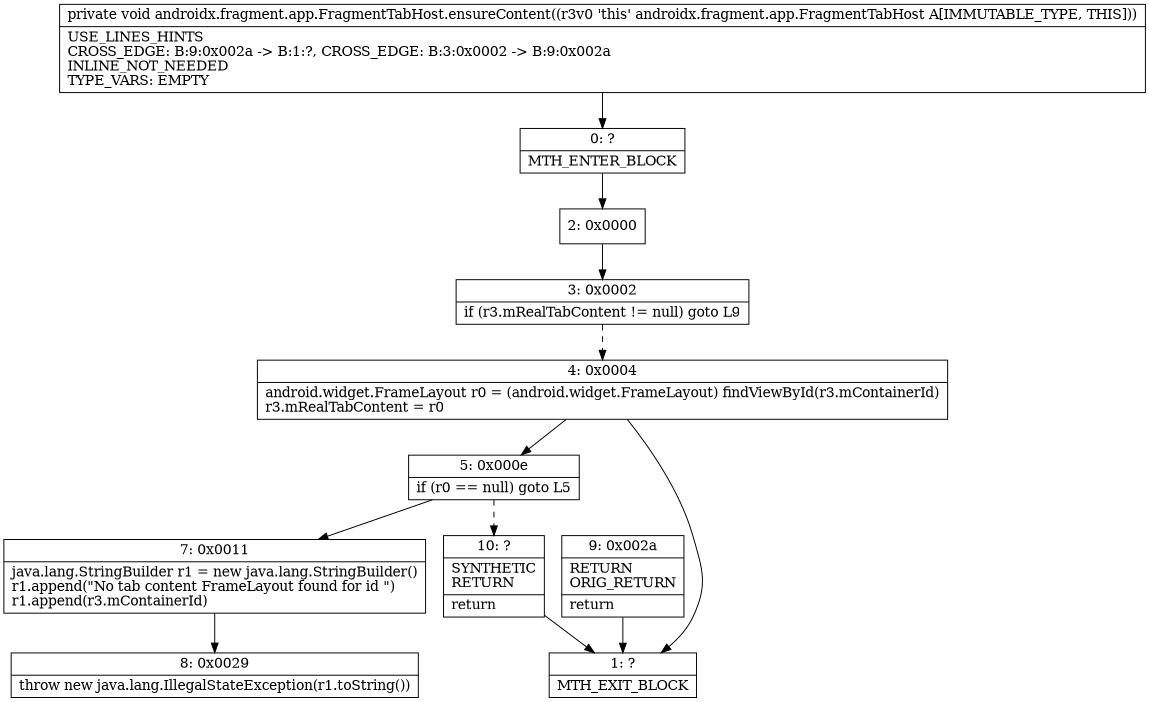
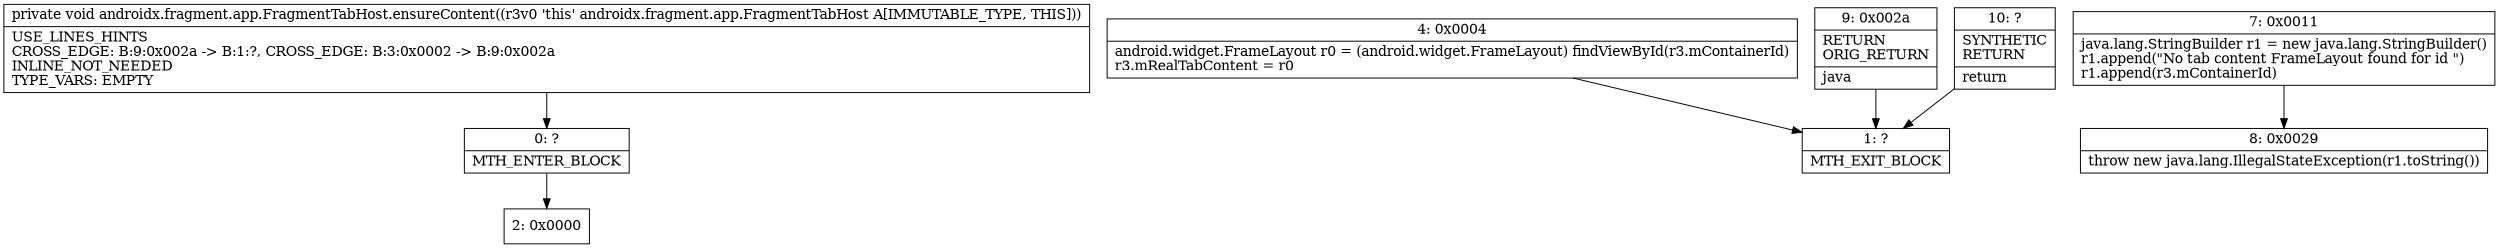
node "3: 0x0002": removed
node "5: 0x000e": removed
node "9: 0x002a": text "return" -> "java"
